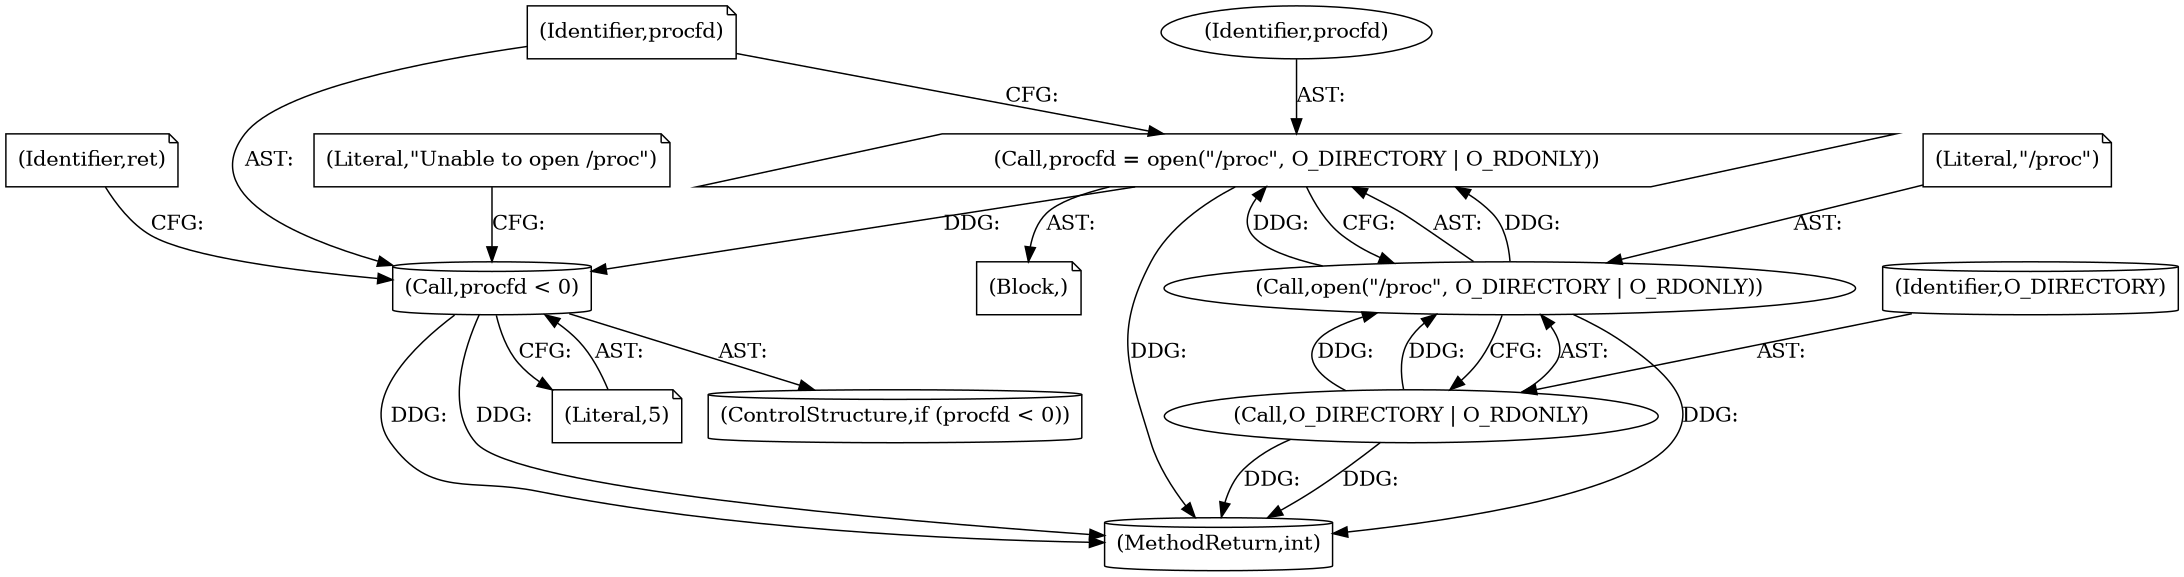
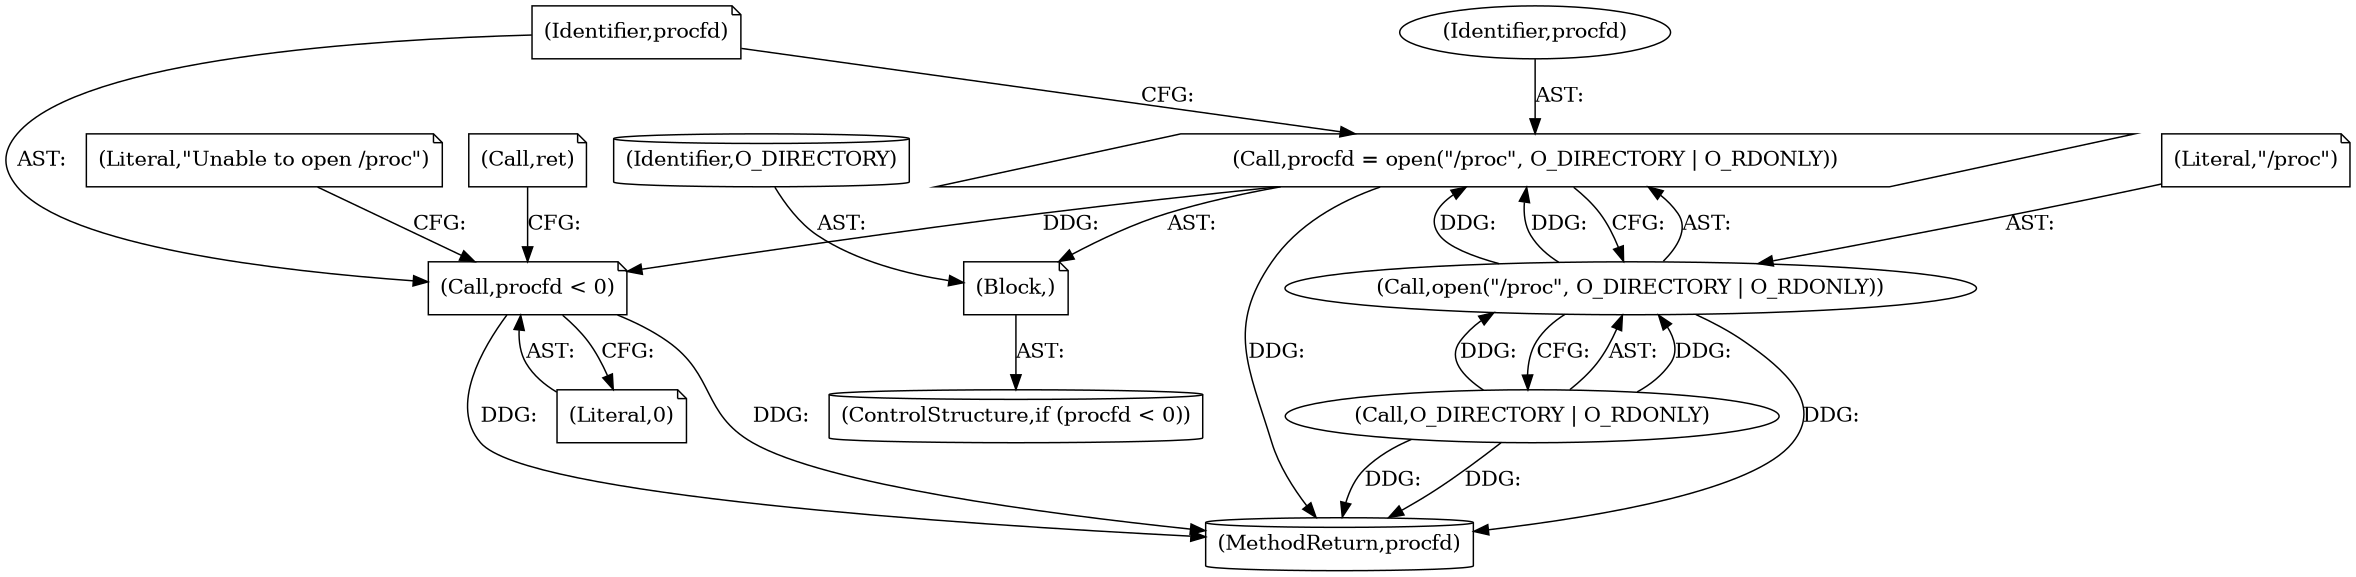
node "(Identifier,ret)": label "(Identifier,ret)" -> "(Call,ret)"
node "(Call,procfd < 0)": shape cylinder -> note
edge "(Call,procfd < 0)" -> "(ControlStructure,if (procfd < 0))": now "(Block,)" -> "(ControlStructure,if (procfd < 0))"
edge "(Identifier,O_DIRECTORY)" -> "(Call,O_DIRECTORY | O_RDONLY)": now "(Identifier,O_DIRECTORY)" -> "(Block,)"
node "(Literal,5)": label "(Literal,5)" -> "(Literal,0)"
node "(MethodReturn,int)": label "(MethodReturn,int)" -> "(MethodReturn,procfd)"
